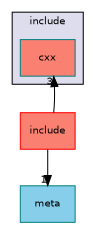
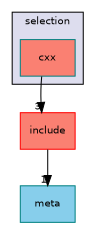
cluster "include": label "include" -> "selection"
edge "include" -> "cxx": reversed
